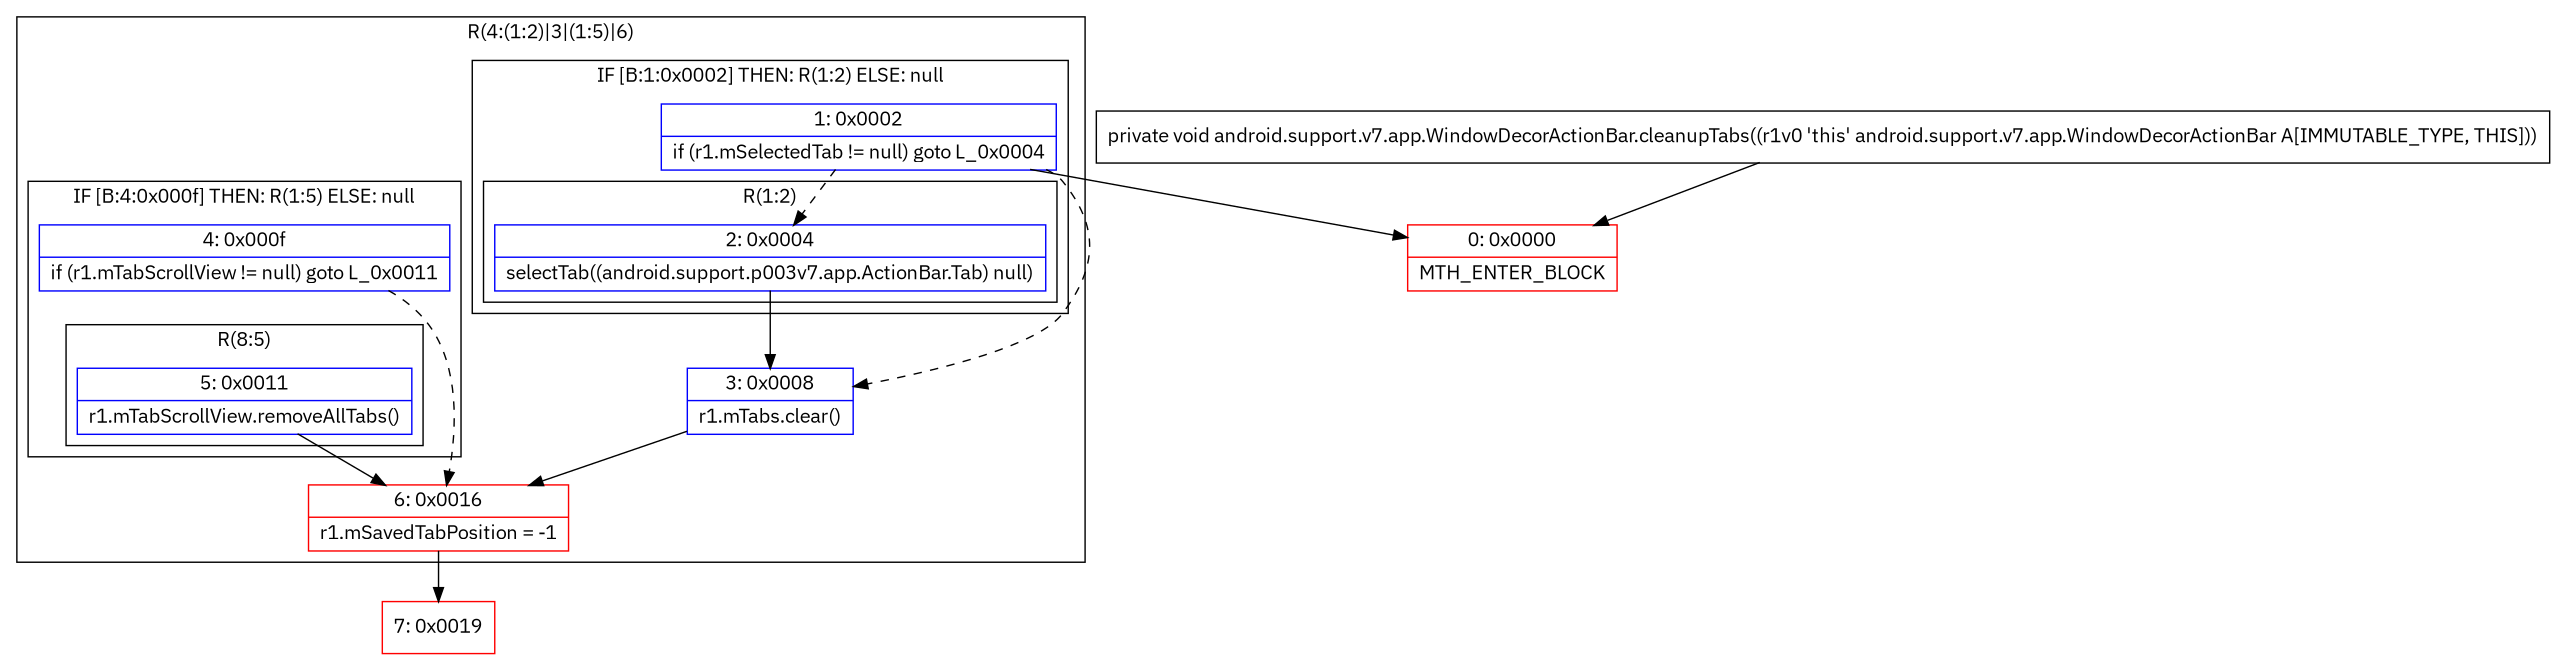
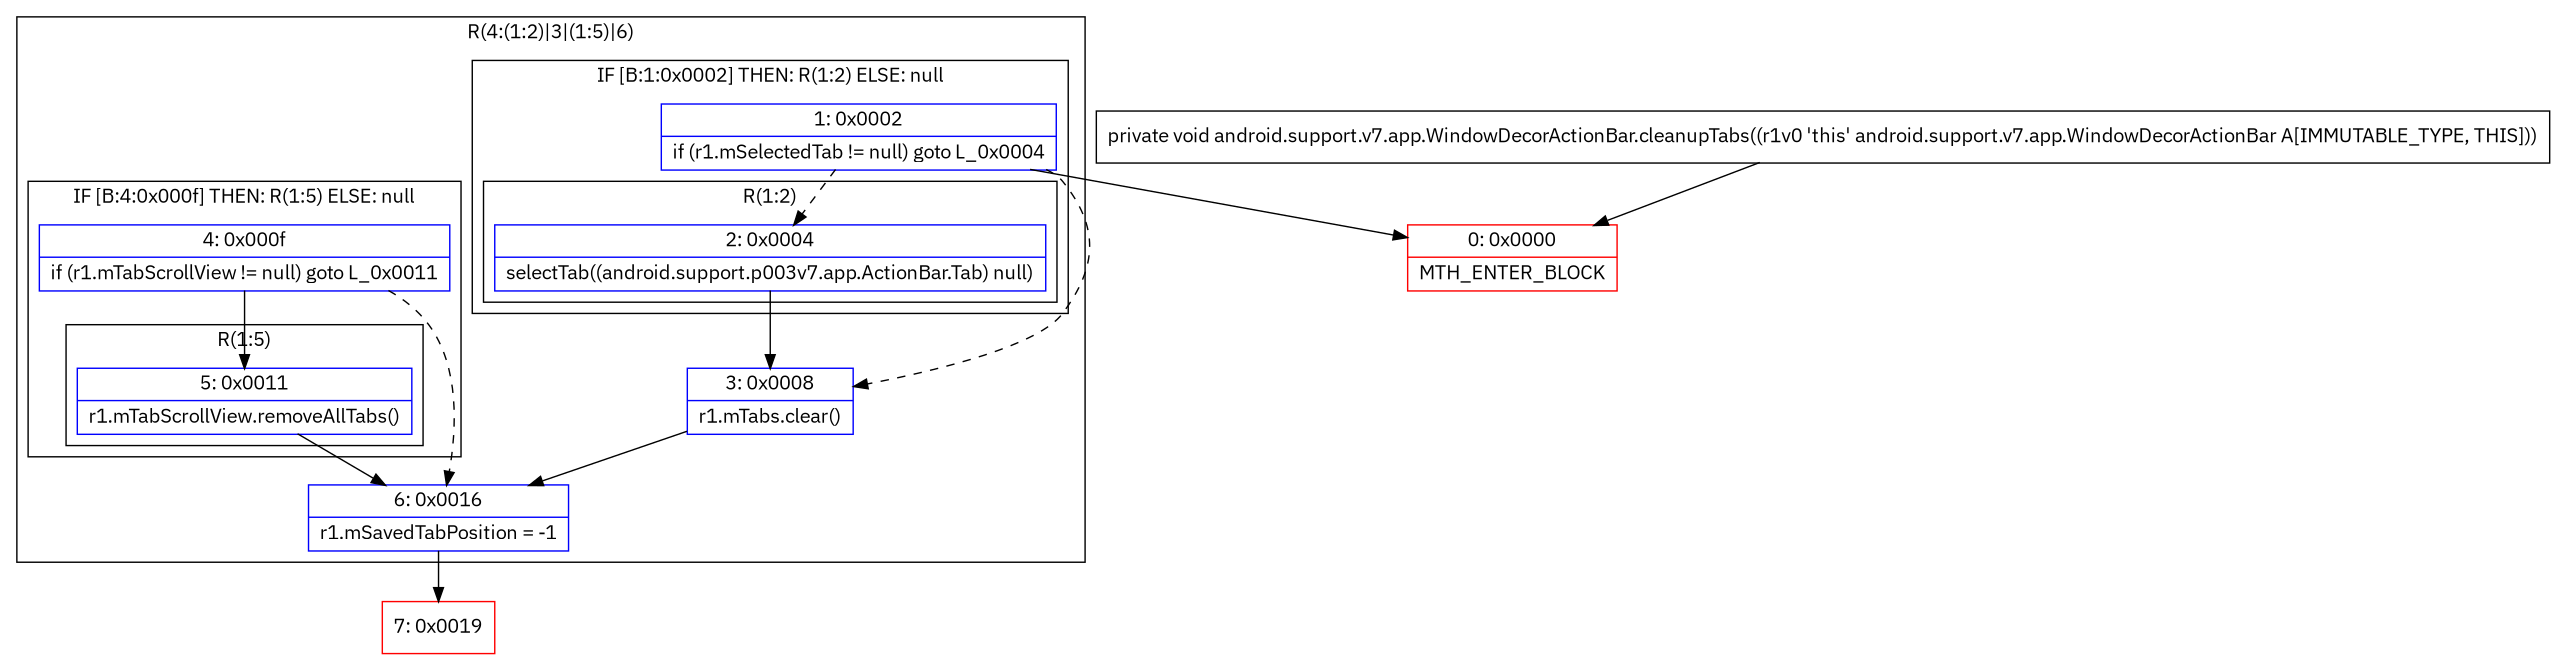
edge "4: 0x000f" -> "5: 0x0011": added
cluster "R(8:5)": label "R(8:5)" -> "R(1:5)"
node "6: 0x0016": color red -> blue
